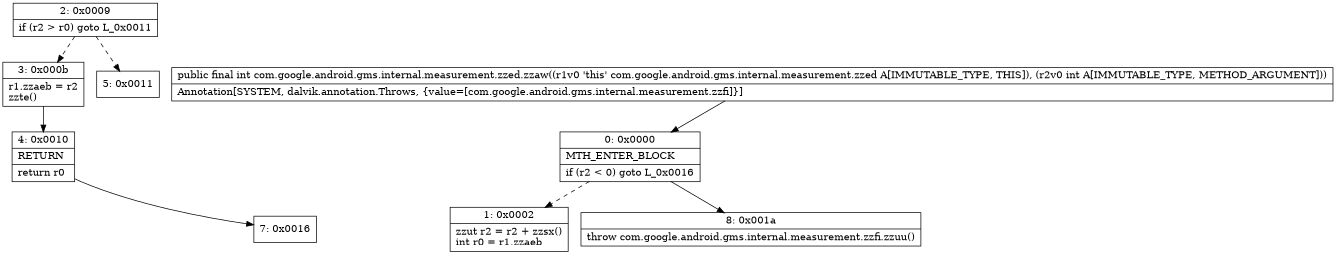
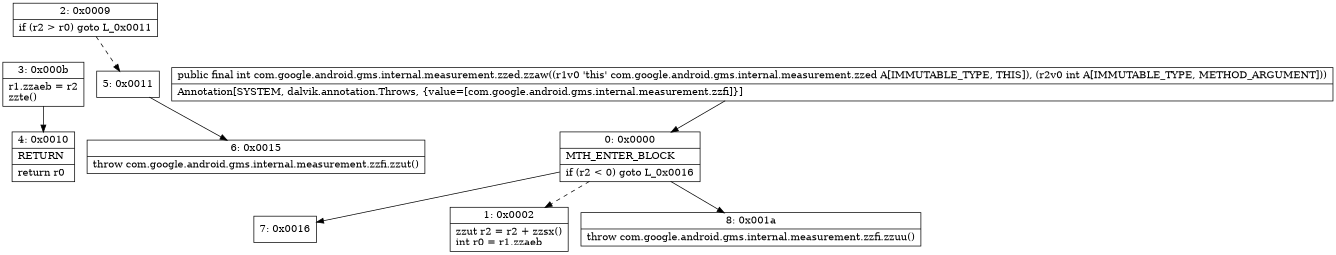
edge "2: 0x0009" -> "3: 0x000b": removed
node "6: 0x0015": added
edge "4: 0x0010" -> "7: 0x0016": now "0: 0x0000" -> "7: 0x0016"
